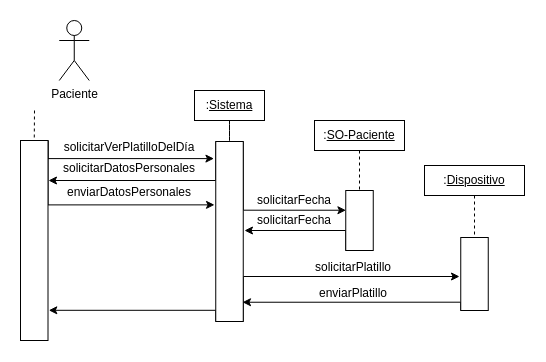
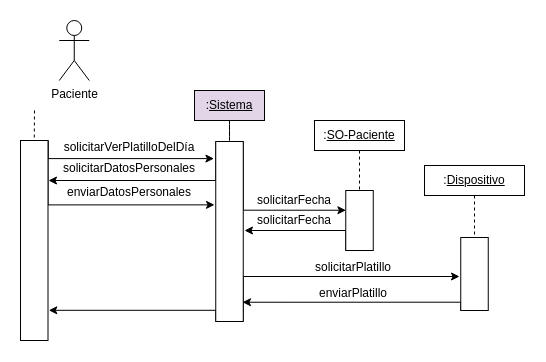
node ":Sistema": fillcolor #ffffff -> #e1d5e7
